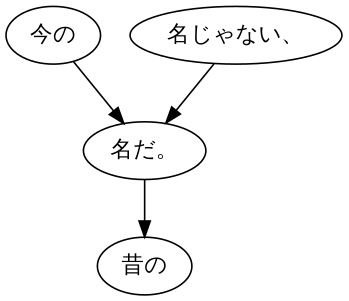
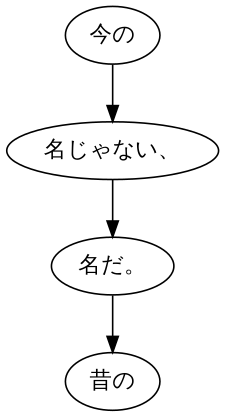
edge "今の" -> "名だ。": now "今の" -> "名じゃない、"
